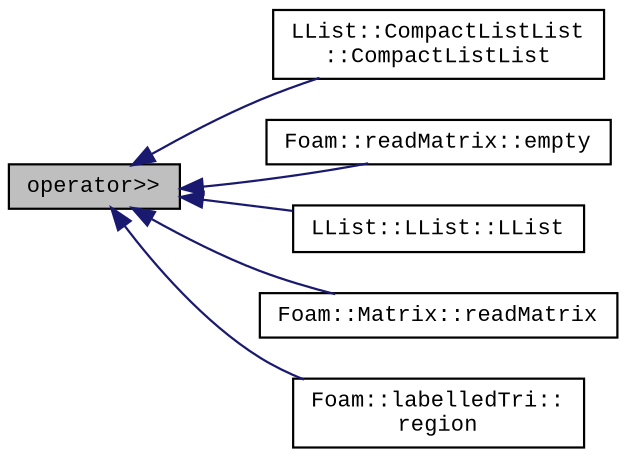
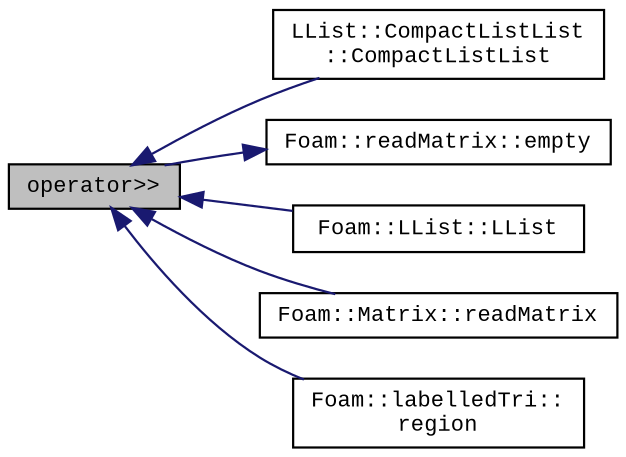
edge "Foam::readMatrix::empty" -> "operator>>": reversed
node "LList::LList::LList": label "LList::LList::LList" -> "Foam::LList::LList"
